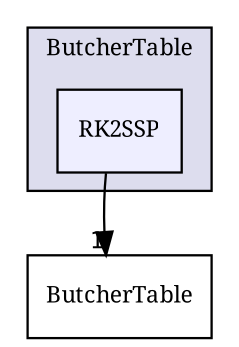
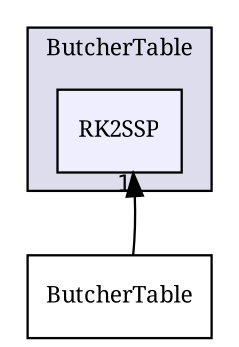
edge "RK2SSP" -> "ButcherTable": reversed
